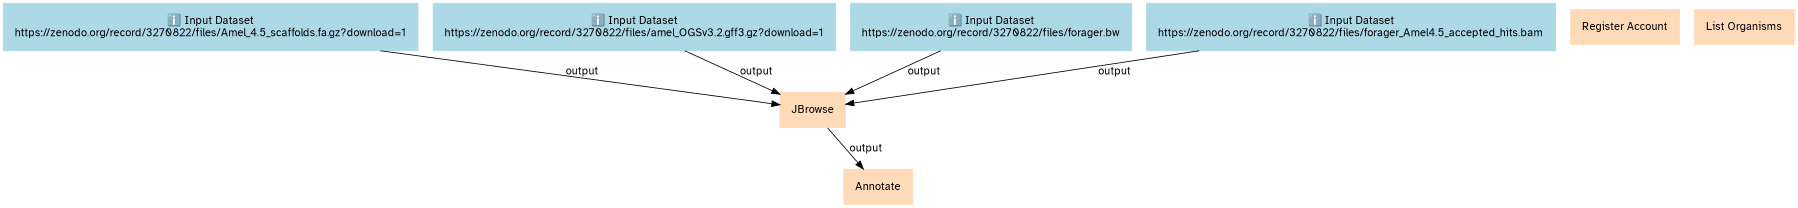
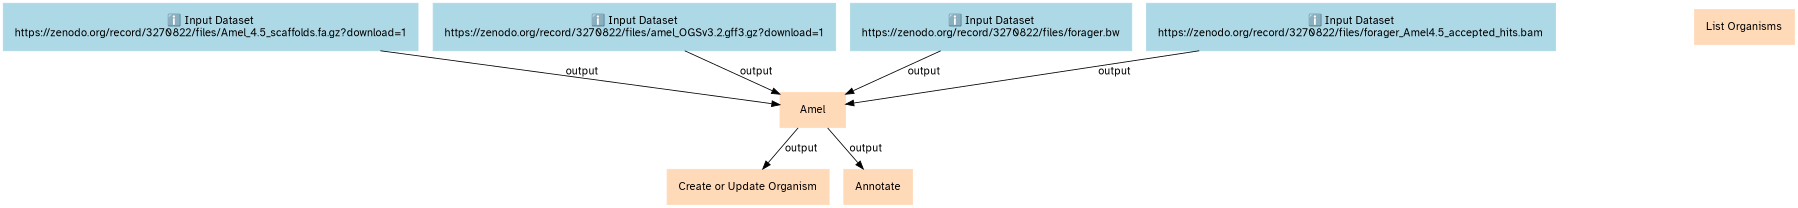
node "Register Account": removed
node "JBrowse": label "JBrowse" -> "Amel"
node "Create or Update Organism": added
